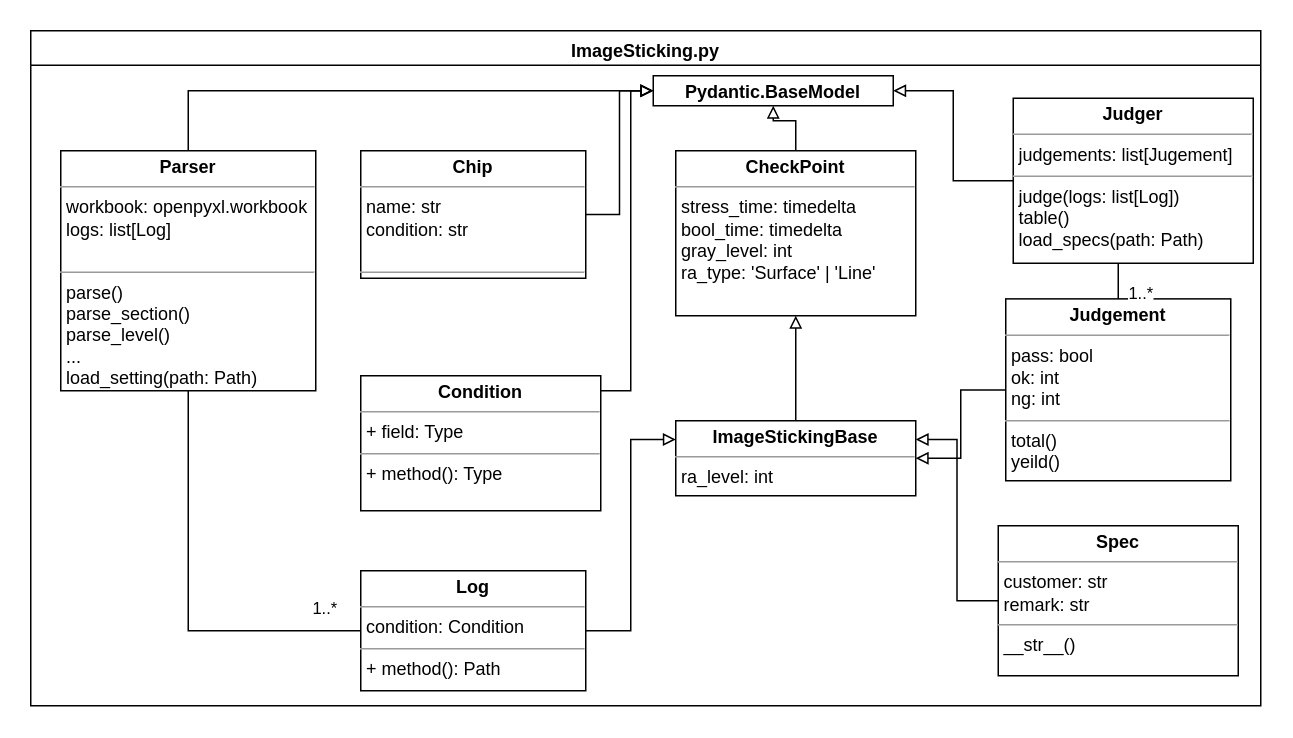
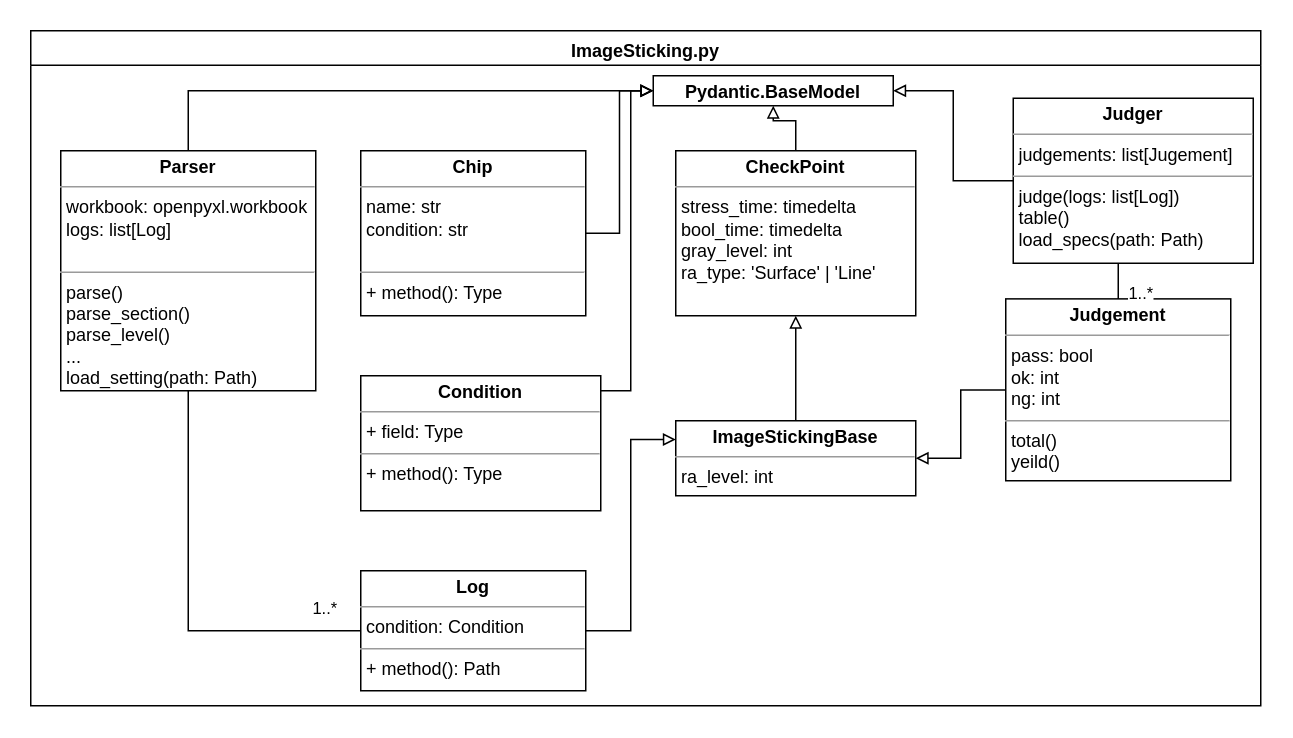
node "Chip name: str condition: str + method(): Type": size 225x128 -> 225x165
edge "Spec customer: str remark: str __str__()" -> "ImageStickingBase ra_level: int": removed
node "Spec customer: str remark: str __str__()": removed
